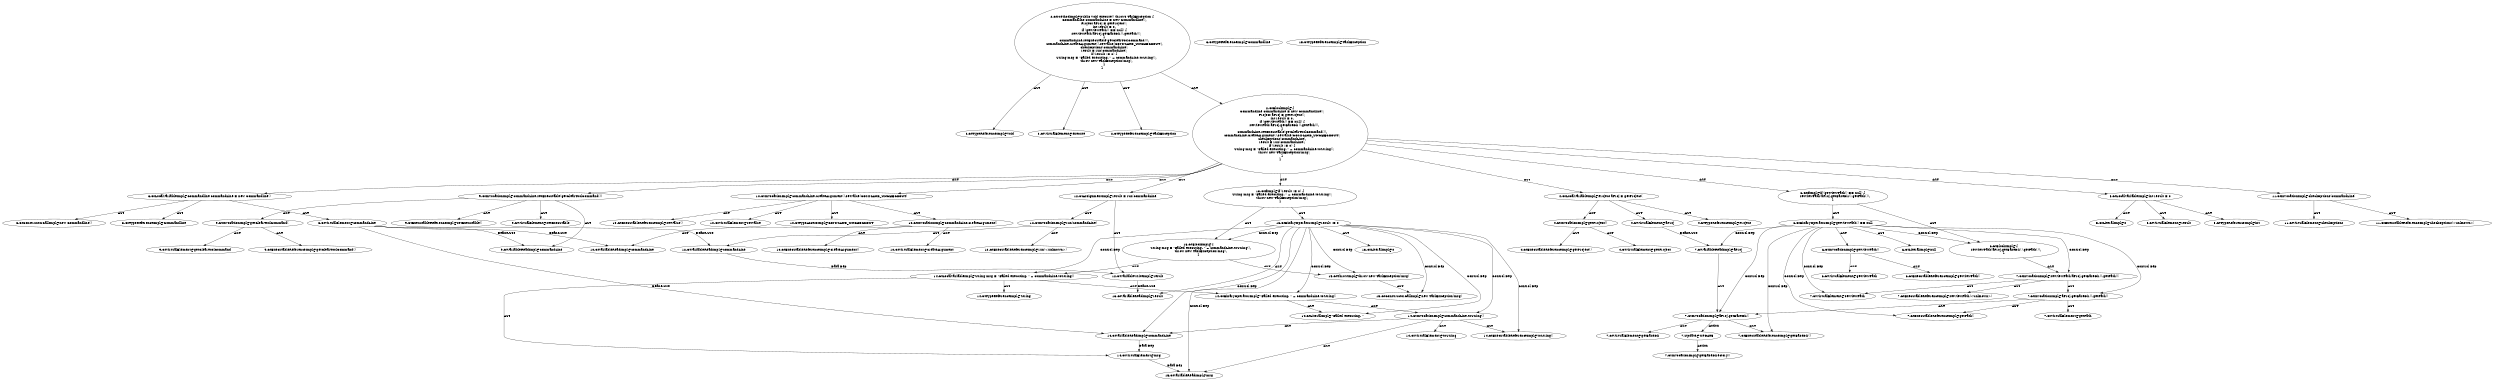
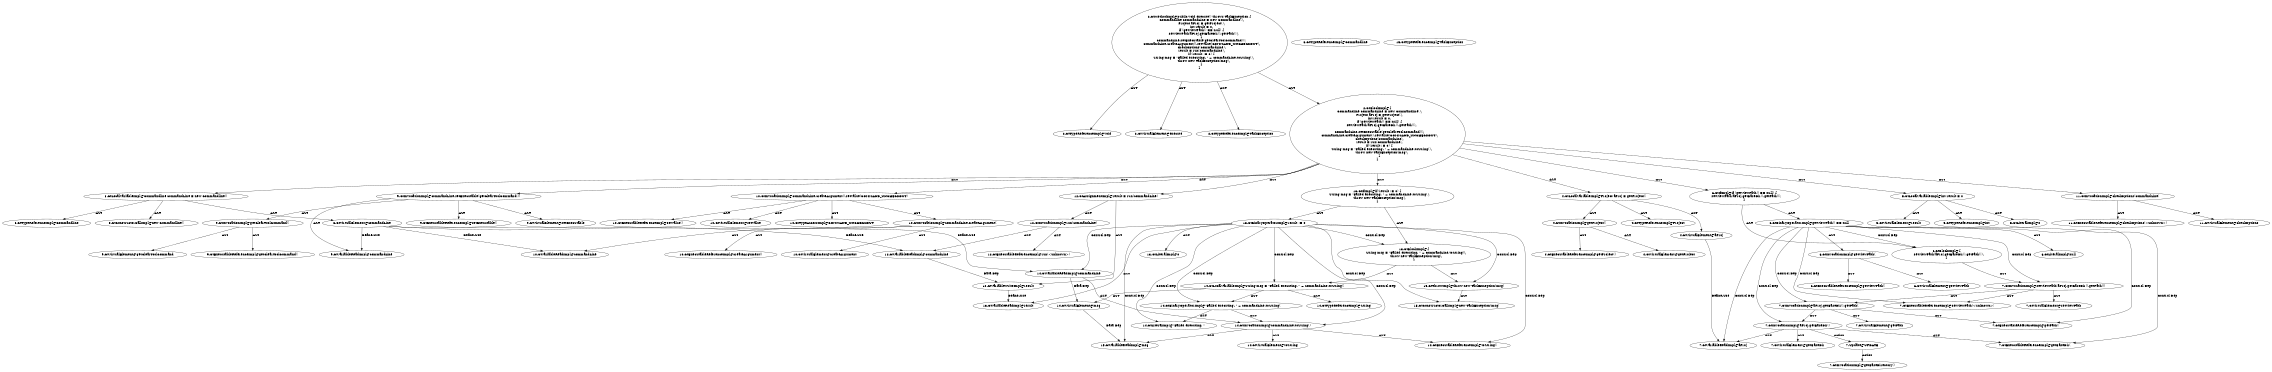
edge "6:CtBinaryOperatorImpl@getViewPath() == null" -> "7:CtVirtualElement@setViewPath": now "6:CtBinaryOperatorImpl@getViewPath() == null" -> "7:CtExecutableReferenceImpl@setViewPath(<unknown>)"
edge "7:CtVariableReadImpl@aProj" -> "7:CtInvocationImpl@aProj.getBaseDir()": reversed
edge "14:CtInvocationImpl@commandLine.toString()" -> "14:CtVariableReadImpl@commandLine": reversed
